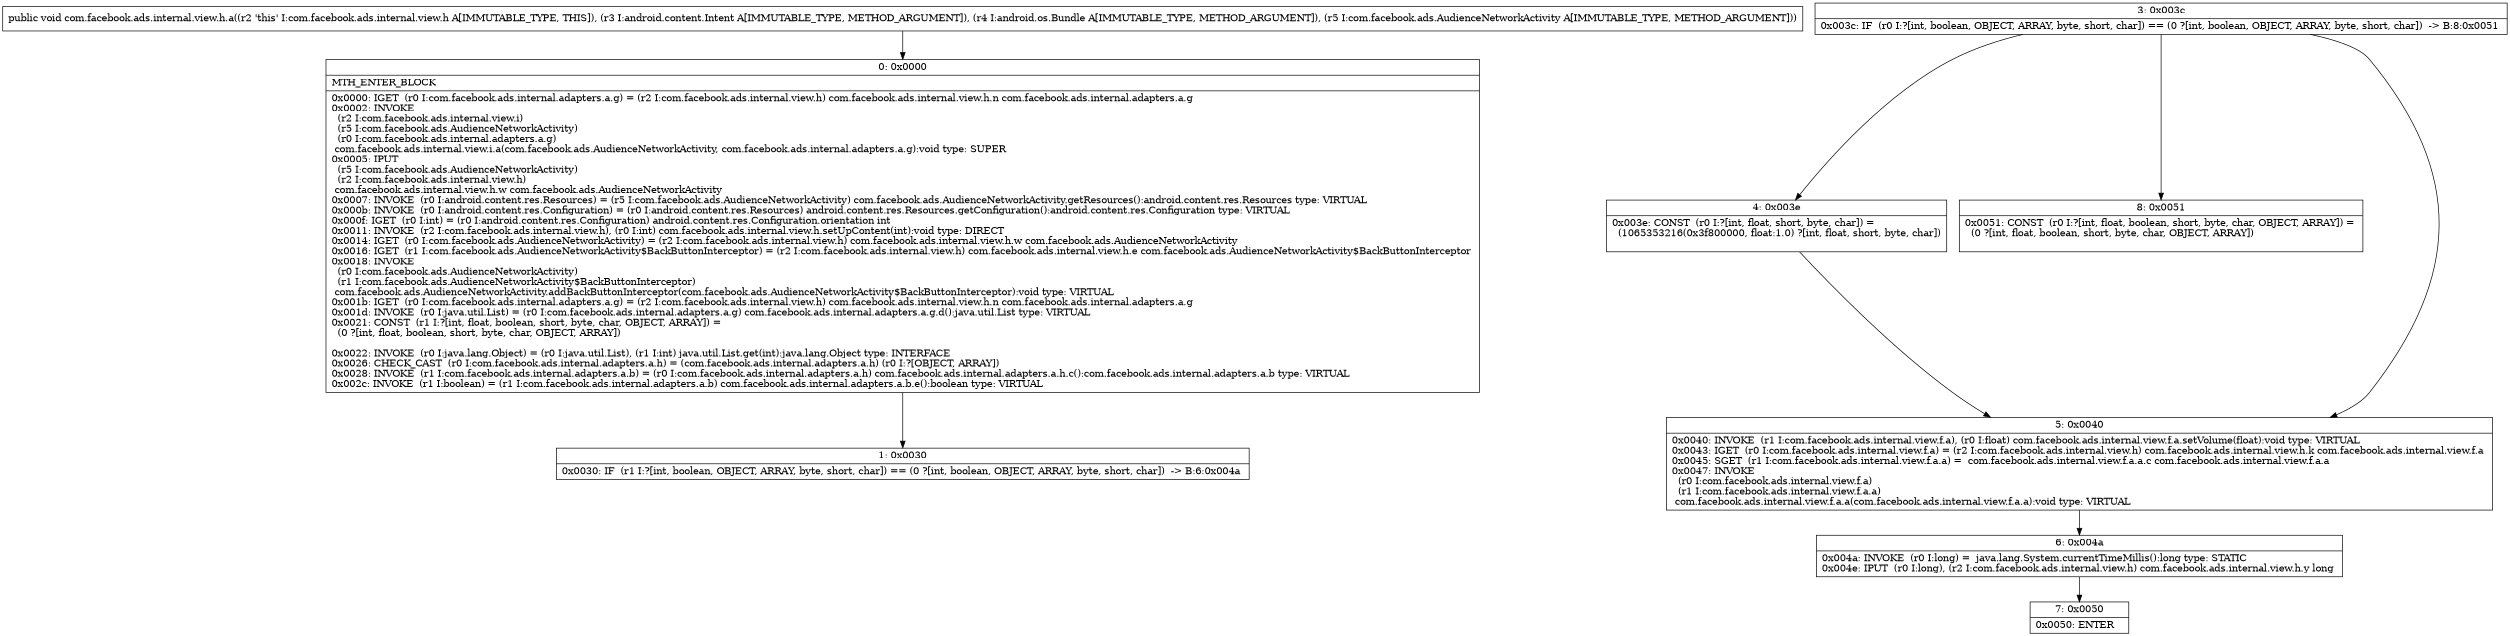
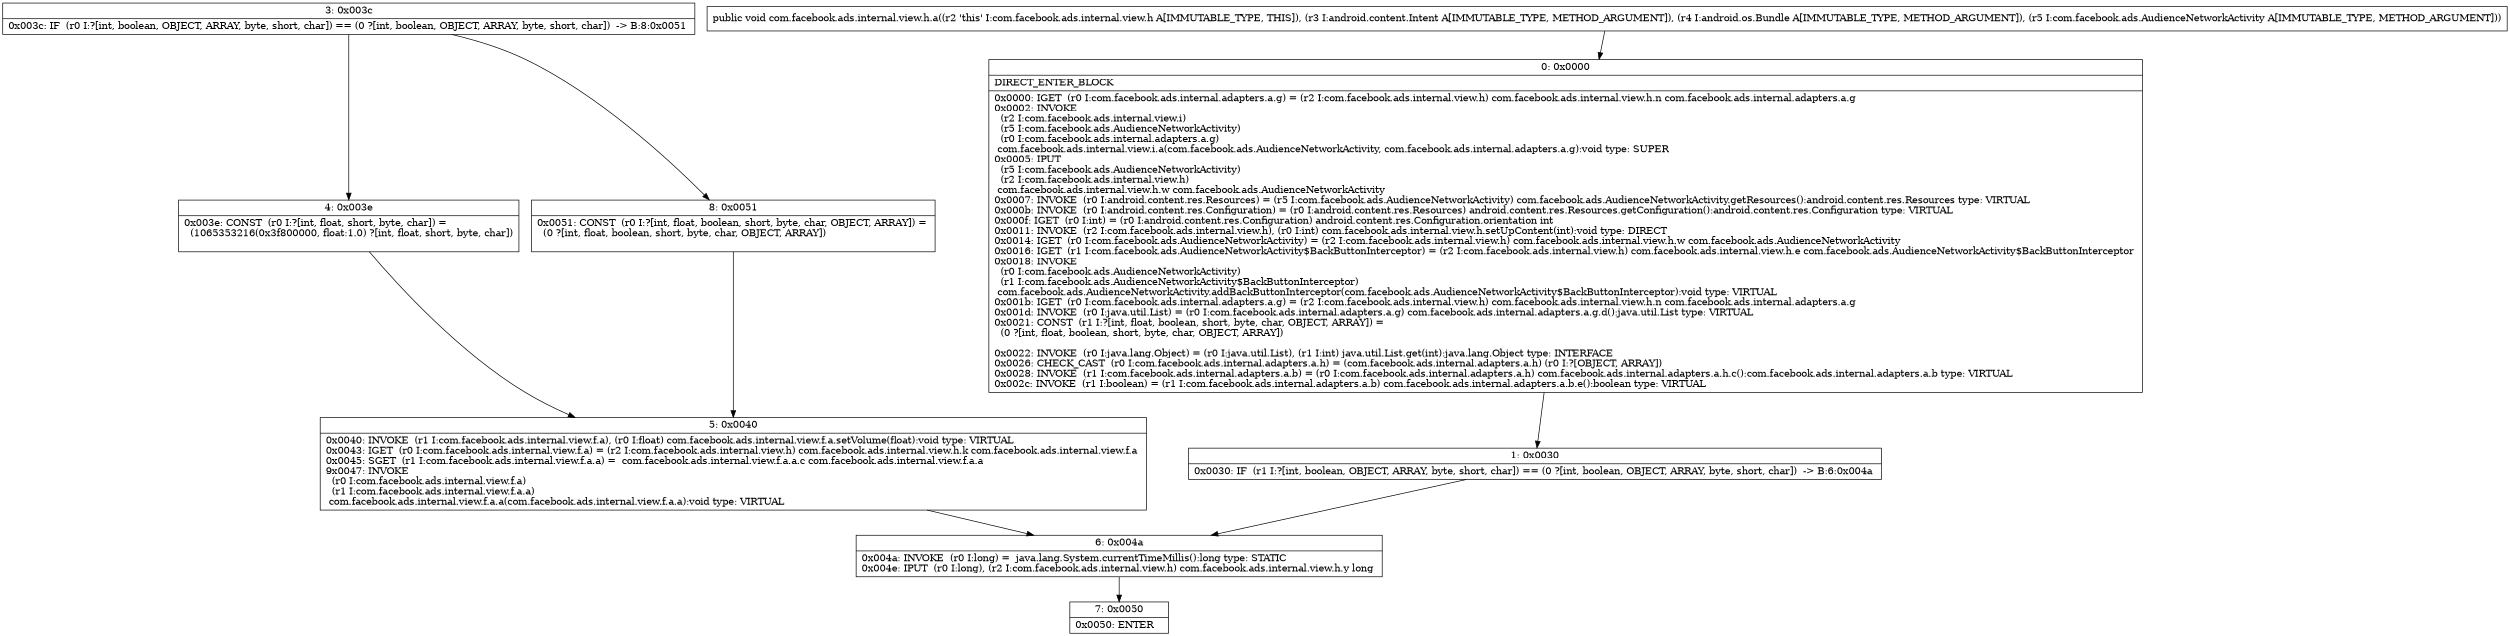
node "0: 0x0000": text "MTH_ENTER_BLOCK" -> "DIRECT_ENTER_BLOCK"
edge "3: 0x003c" -> "5: 0x0040": now "8: 0x0051" -> "5: 0x0040"
node "5: 0x0040": text "0x0047: INVOKE" -> "9x0047: INVOKE"
edge "1: 0x0030" -> "6: 0x004a": added
